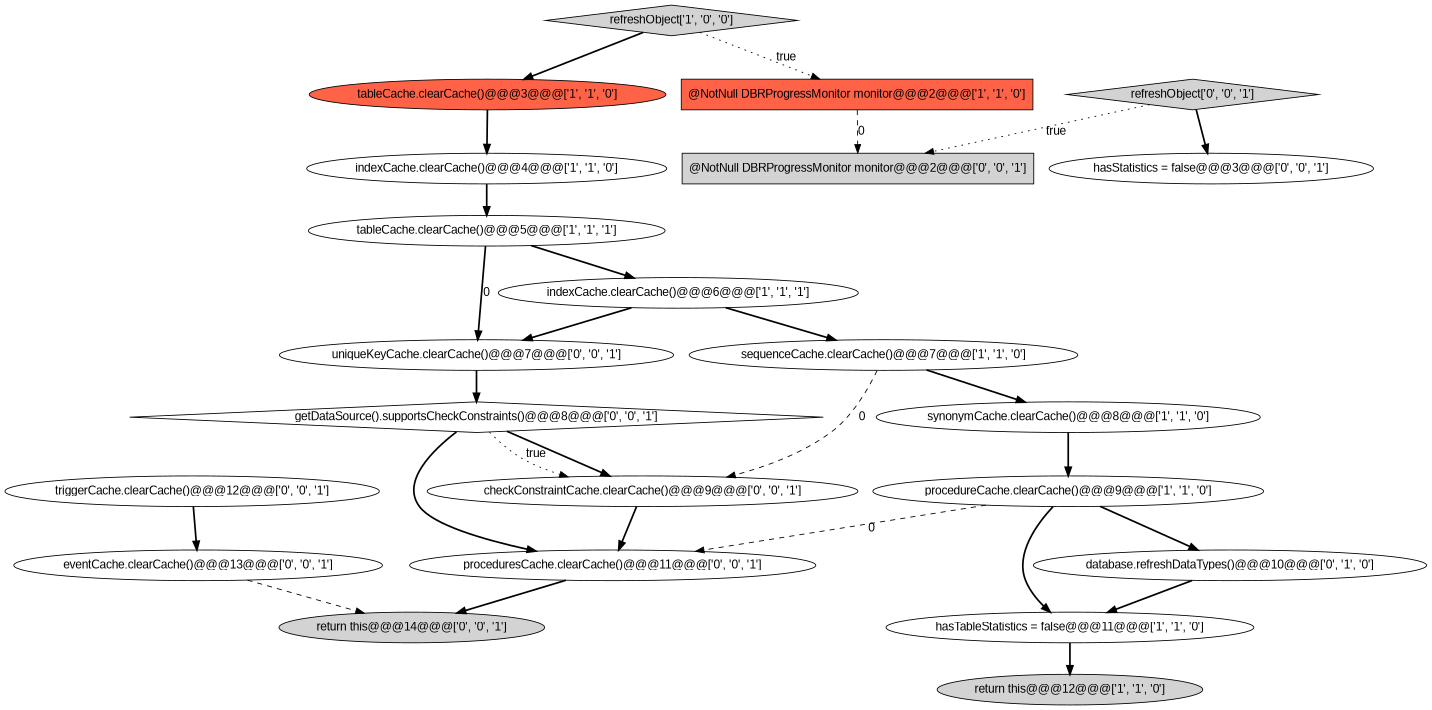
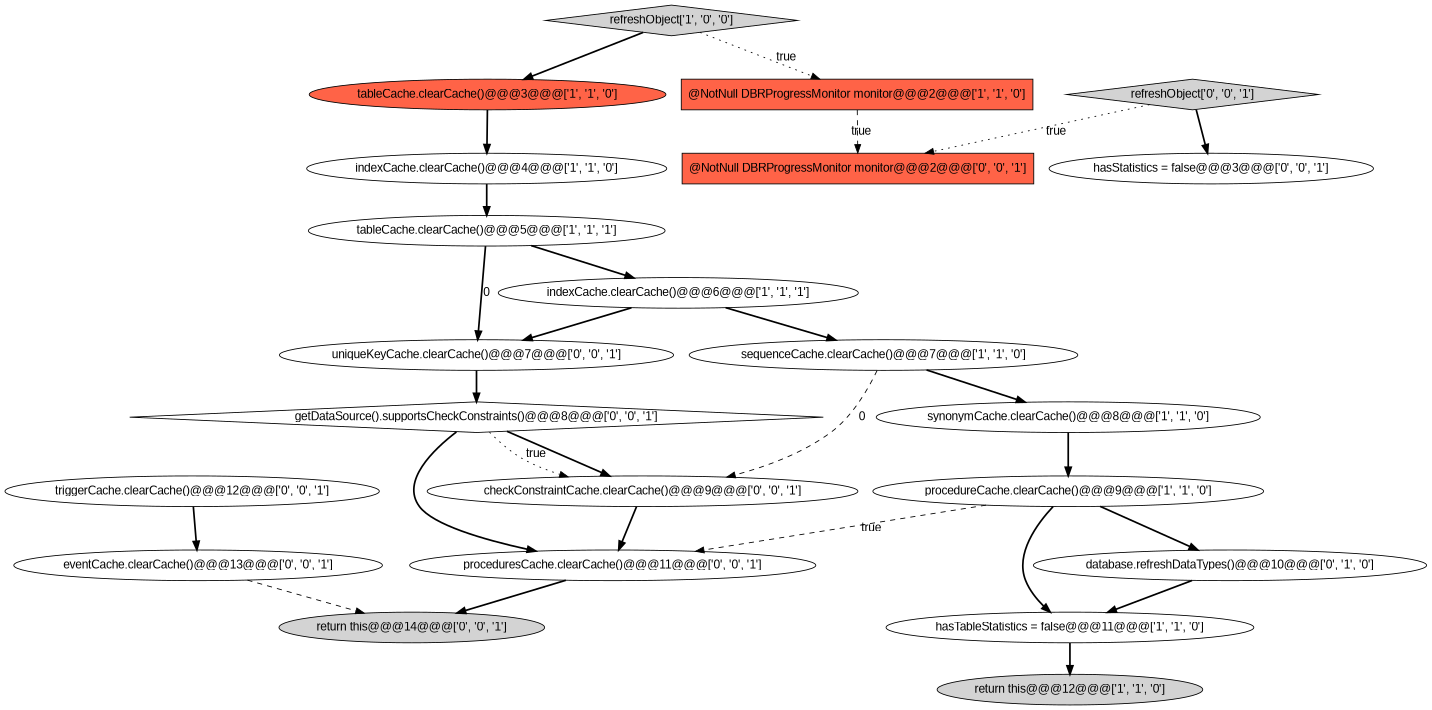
edge "@NotNull DBRProgressMonitor monitor@@@2@@@['1', '1', '0']" -> "@NotNull DBRProgressMonitor monitor@@@2@@@['0', '0', '1']": label "0" -> "true"
node "@NotNull DBRProgressMonitor monitor@@@2@@@['0', '0', '1']": fillcolor lightgray -> tomato
edge "procedureCache.clearCache()@@@9@@@['1', '1', '0']" -> "proceduresCache.clearCache()@@@11@@@['0', '0', '1']": label "0" -> "true"
